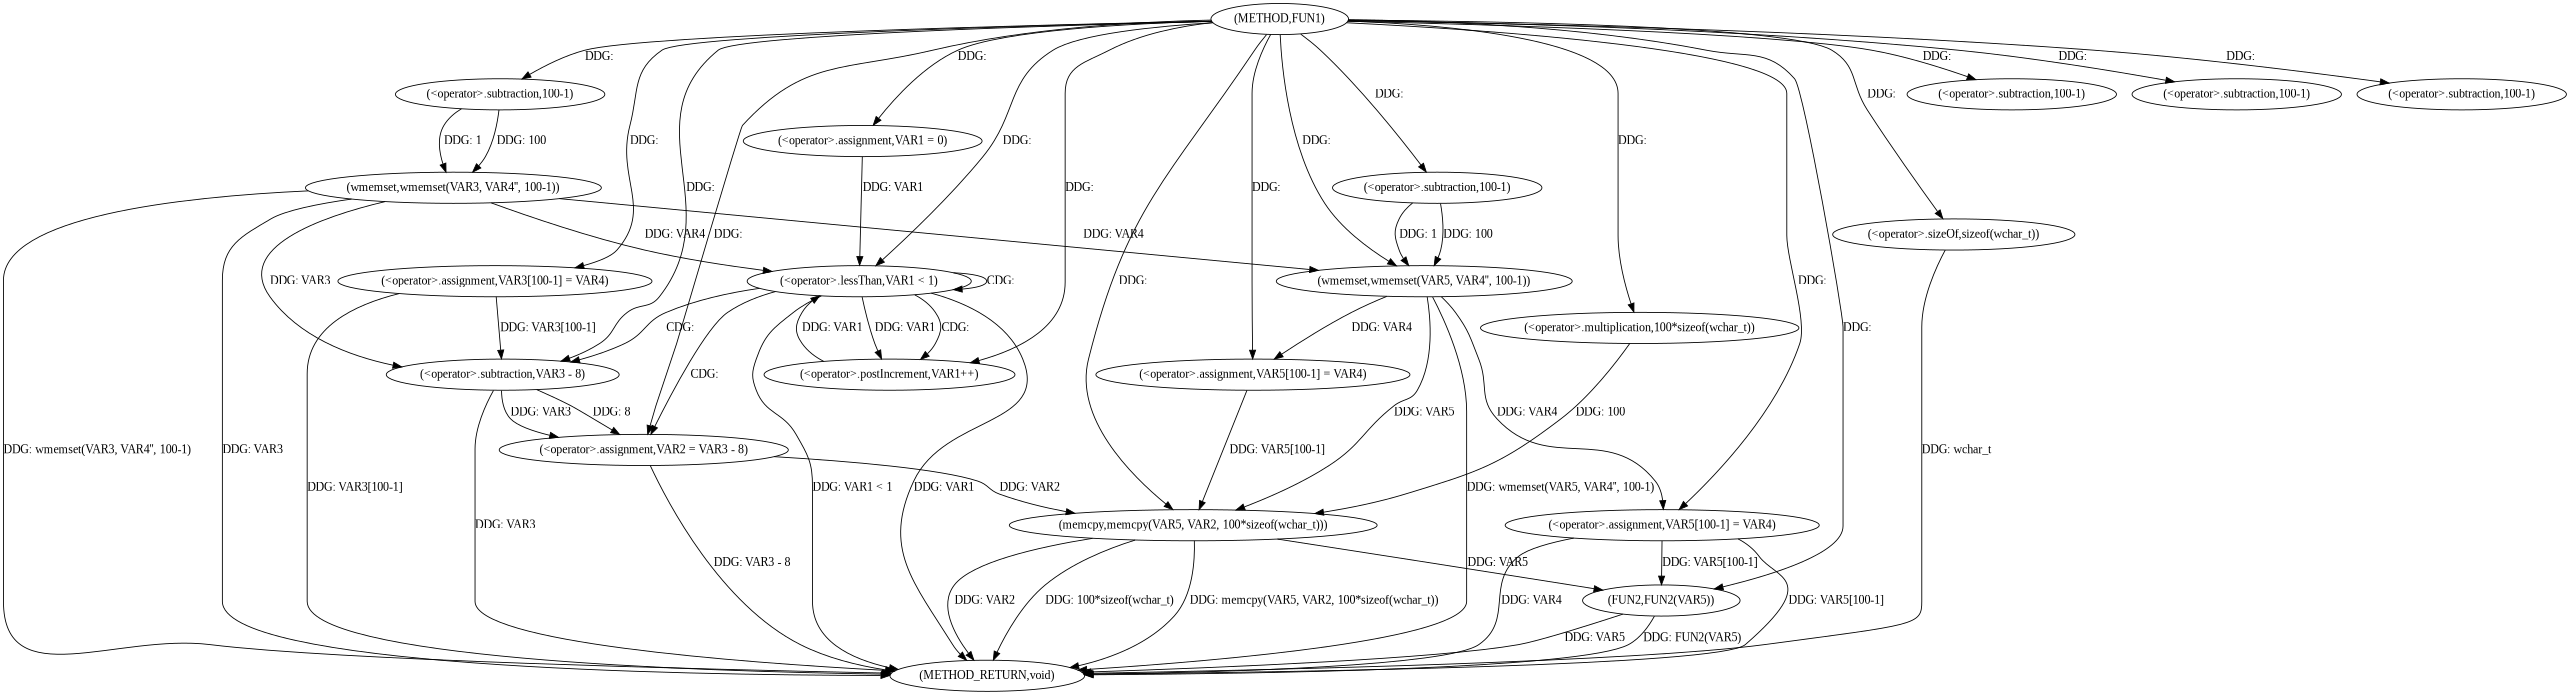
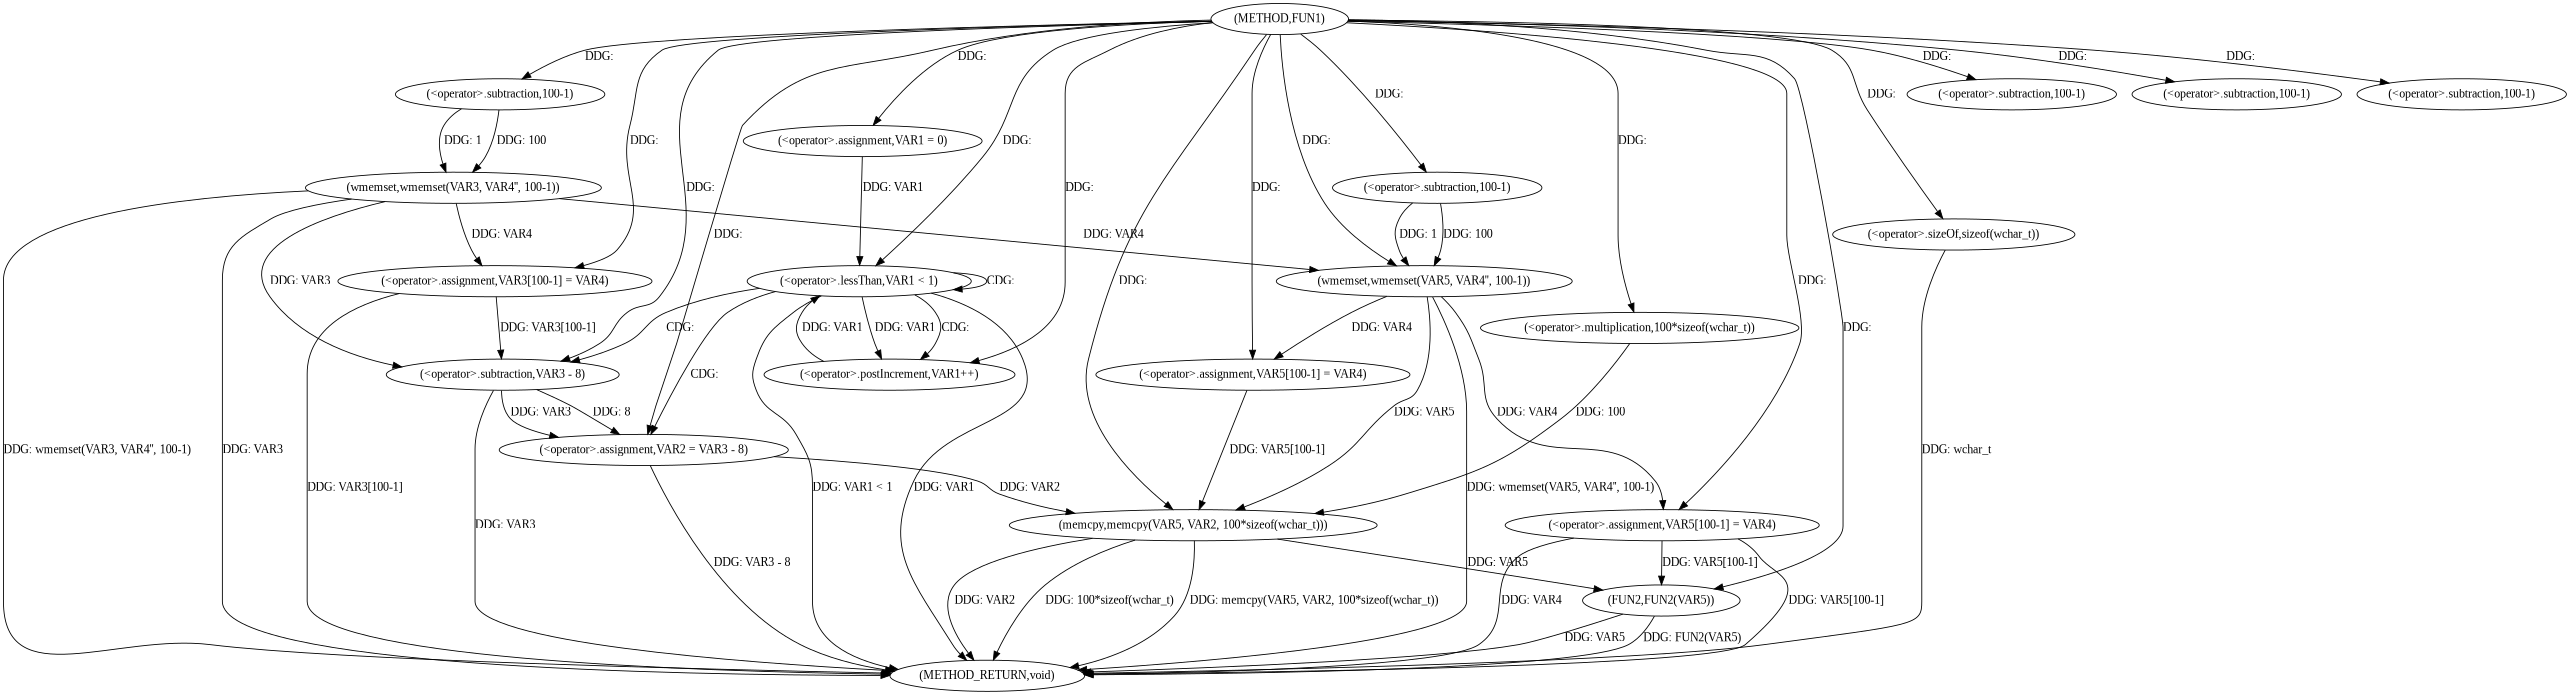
edge "(wmemset,wmemset(VAR3, VAR4'', 100-1))" -> "(<operator>.lessThan,VAR1 < 1)": now "(wmemset,wmemset(VAR3, VAR4'', 100-1))" -> "(<operator>.assignment,VAR3[100-1] = VAR4)"
